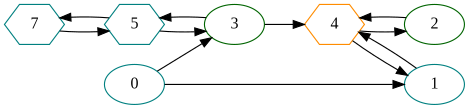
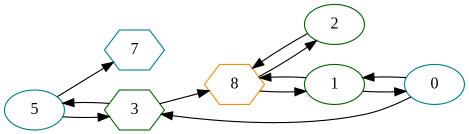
node "5": shape hexagon -> ellipse
node "3": shape ellipse -> hexagon
node "4": label "4" -> "8"
edge "7" -> "5": removed
node "1": color teal -> darkgreen
edge "1" -> "0": added
